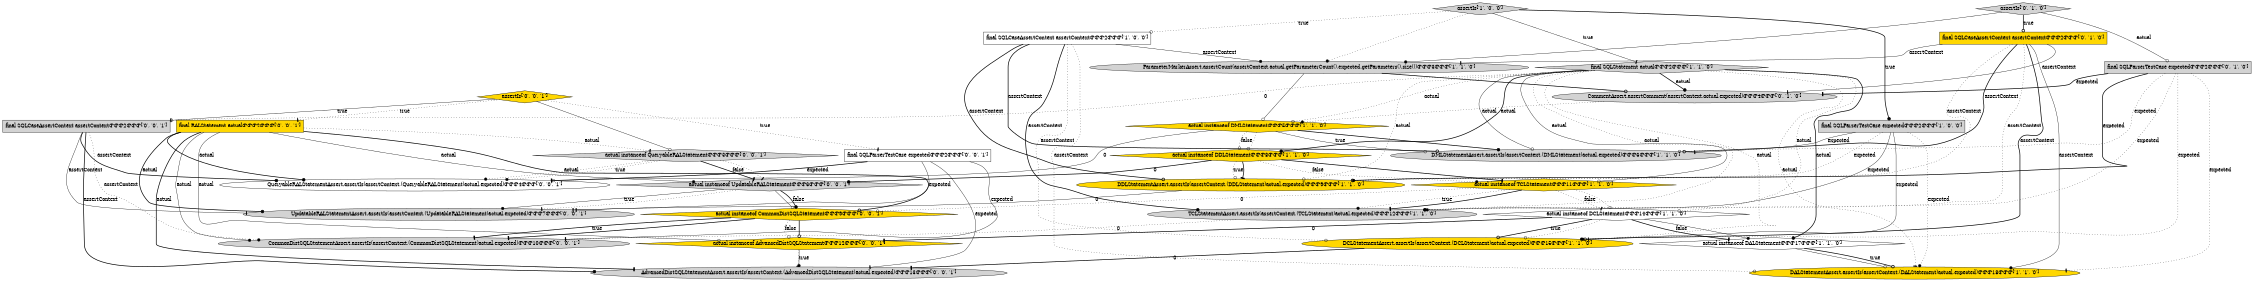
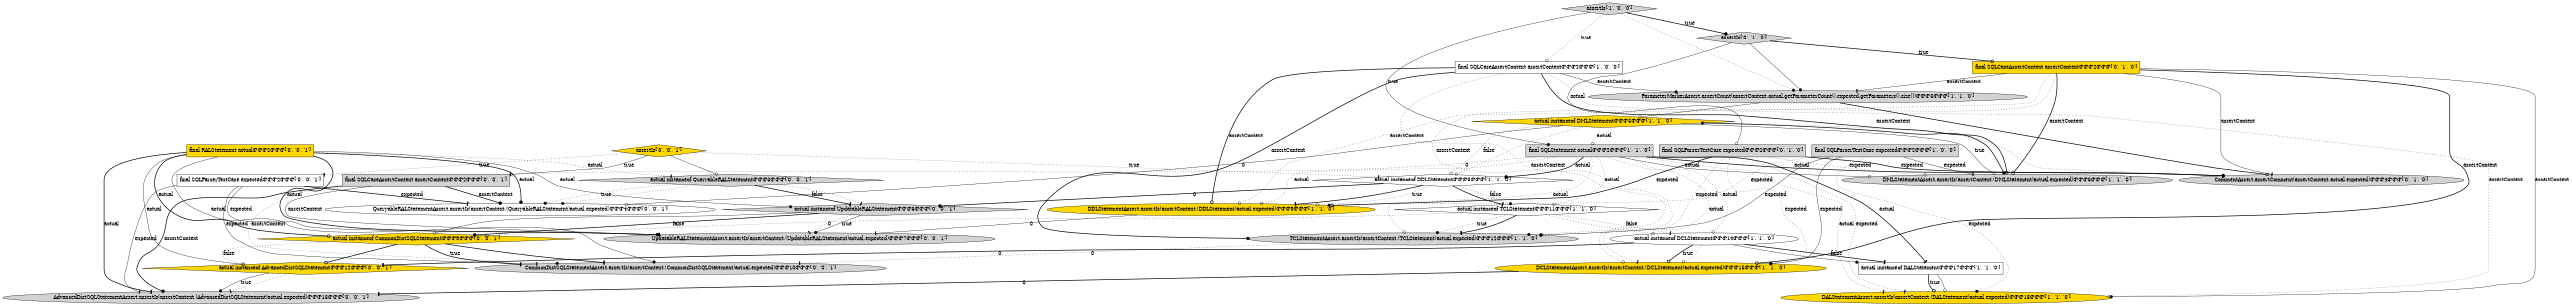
edge "assertIs['1', '0', '0']" -> "final SQLParserTestCase expected@@@2@@@['1', '0', '0']": now "assertIs['1', '0', '0']" -> "assertIs['0', '1', '0']"
edge "assertIs['1', '0', '0']" -> "final SQLStatement actual@@@2@@@['1', '1', '0']": arrowhead tee -> dot
node "final SQLStatement actual@@@2@@@['1', '1', '0']": shape diamond -> box
edge "final SQLStatement actual@@@2@@@['1', '1', '0']" -> "actual instanceof DMLStatement@@@5@@@['1', '1', '0']": reversed
edge "final SQLStatement actual@@@2@@@['1', '1', '0']" -> "actual instanceof DALStatement@@@17@@@['1', '1', '0']": arrowhead dot -> tee
edge "assertIs['0', '0', '1']" -> "final RALStatement actual@@@2@@@['0', '0', '1']": now "assertIs['0', '0', '1']" -> "actual instanceof DDLStatement@@@8@@@['1', '1', '0']"
edge "final SQLStatement actual@@@2@@@['1', '1', '0']" -> "actual instanceof TCLStatement@@@11@@@['1', '1', '0']": style solid -> dotted
node "actual instanceof DDLStatement@@@8@@@['1', '1', '0']": fillcolor gold -> white
node "actual instanceof TCLStatement@@@11@@@['1', '1', '0']": fillcolor gold -> white
node "actual instanceof DCLStatement@@@14@@@['1', '1', '0']": shape diamond -> ellipse
node "actual instanceof DALStatement@@@17@@@['1', '1', '0']": shape diamond -> box
